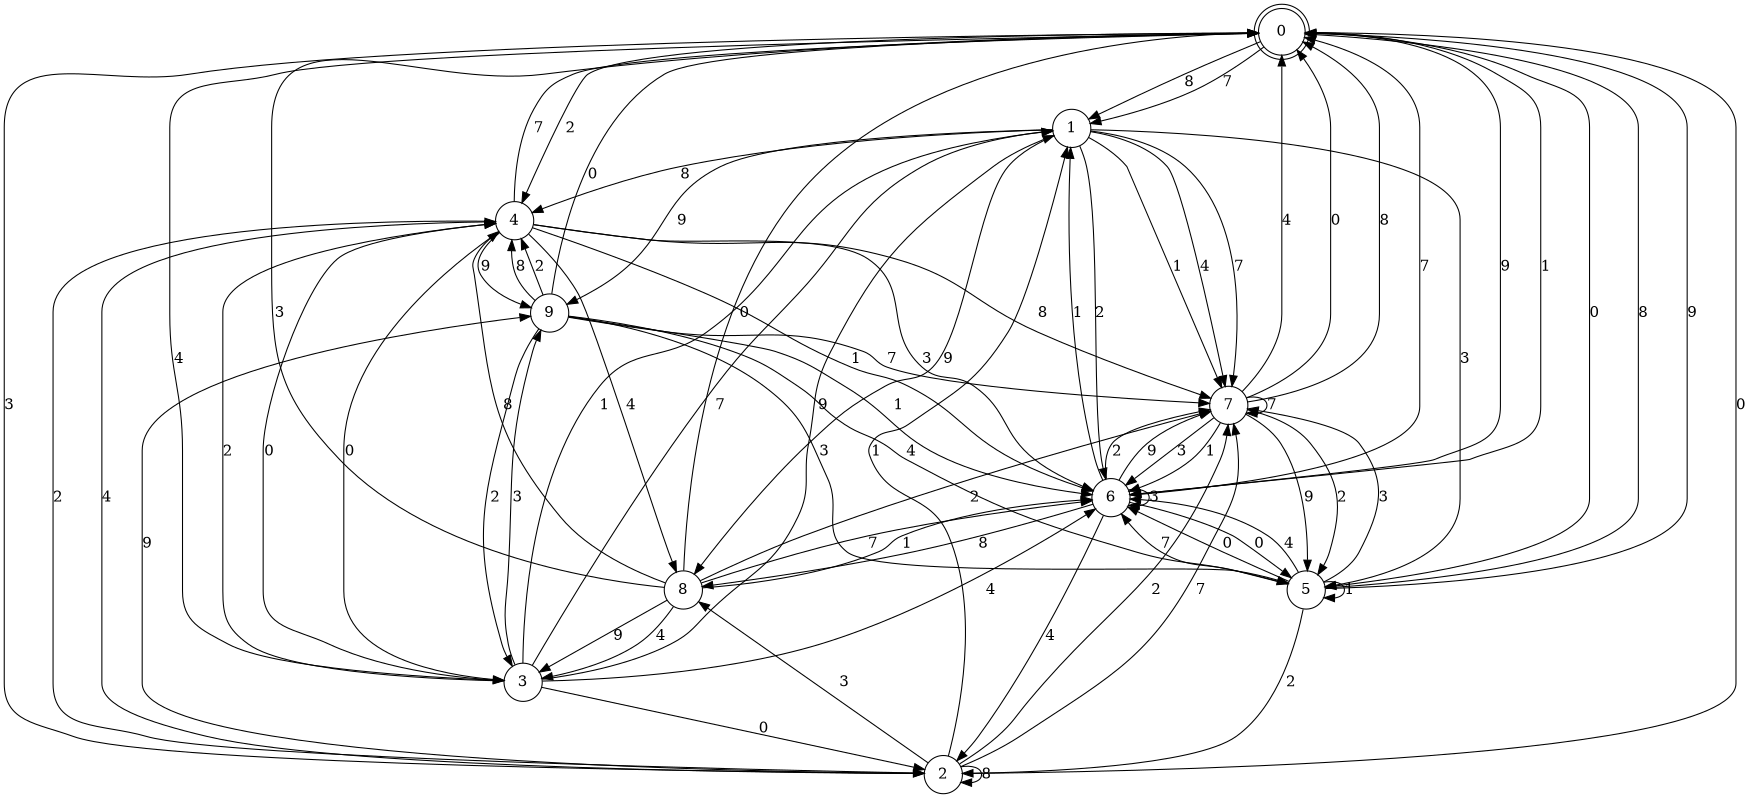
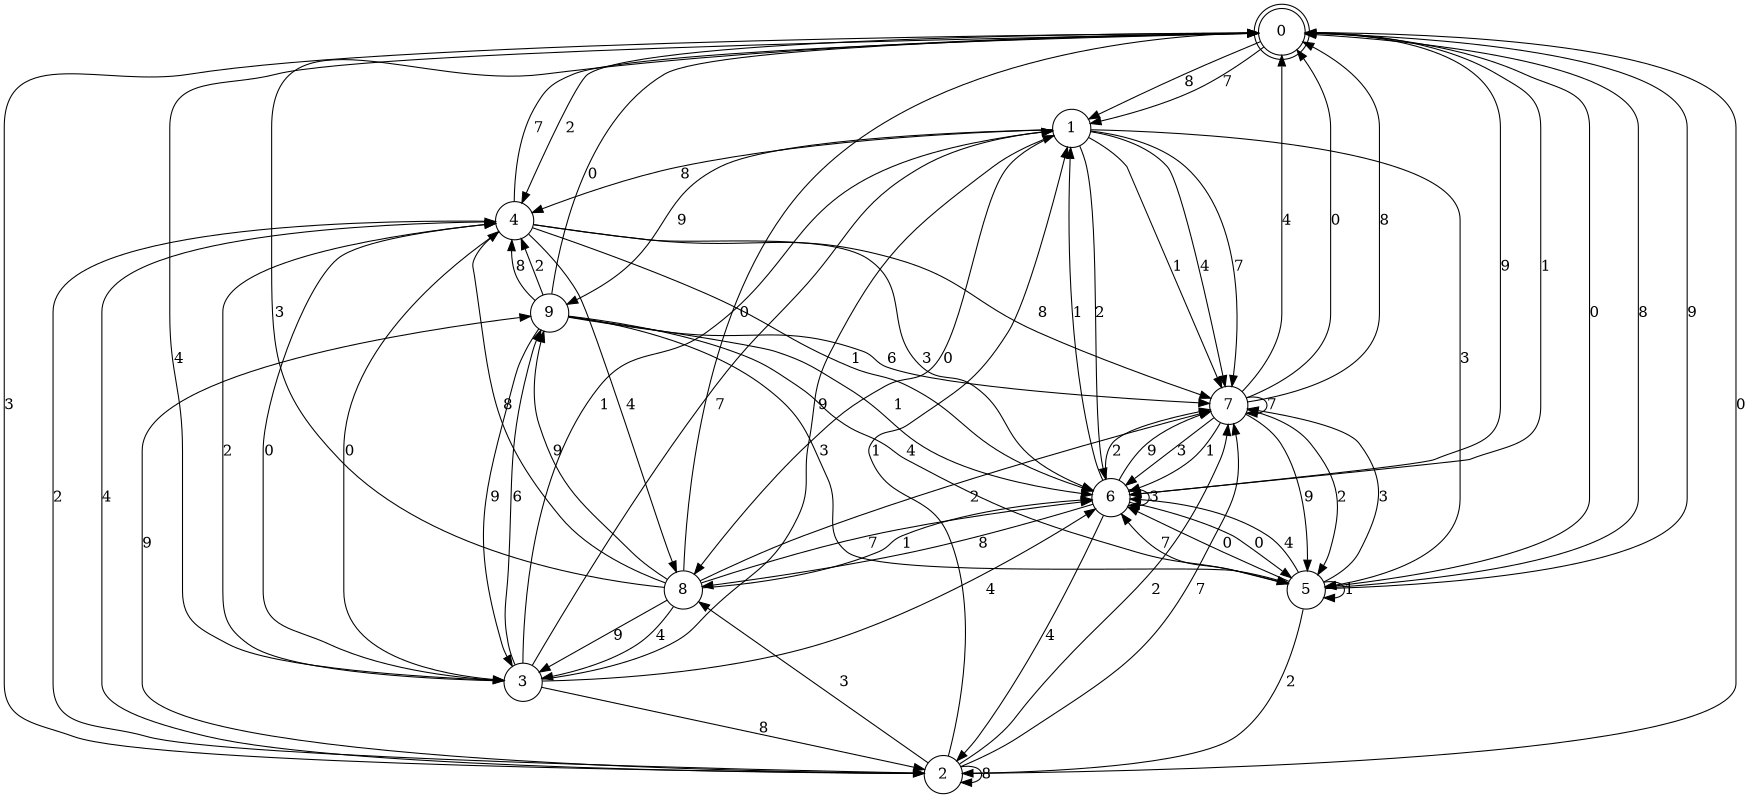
edge "4" -> "9": now "8" -> "9"
edge "6" -> "0": removed, label "7"
edge "9" -> "7": label "7" -> "6"
edge "1" -> "8": label "9" -> "0"
edge "9" -> "3": label "2" -> "9"
edge "3" -> "9": label "3" -> "6"
edge "3" -> "2": label "0" -> "8"
